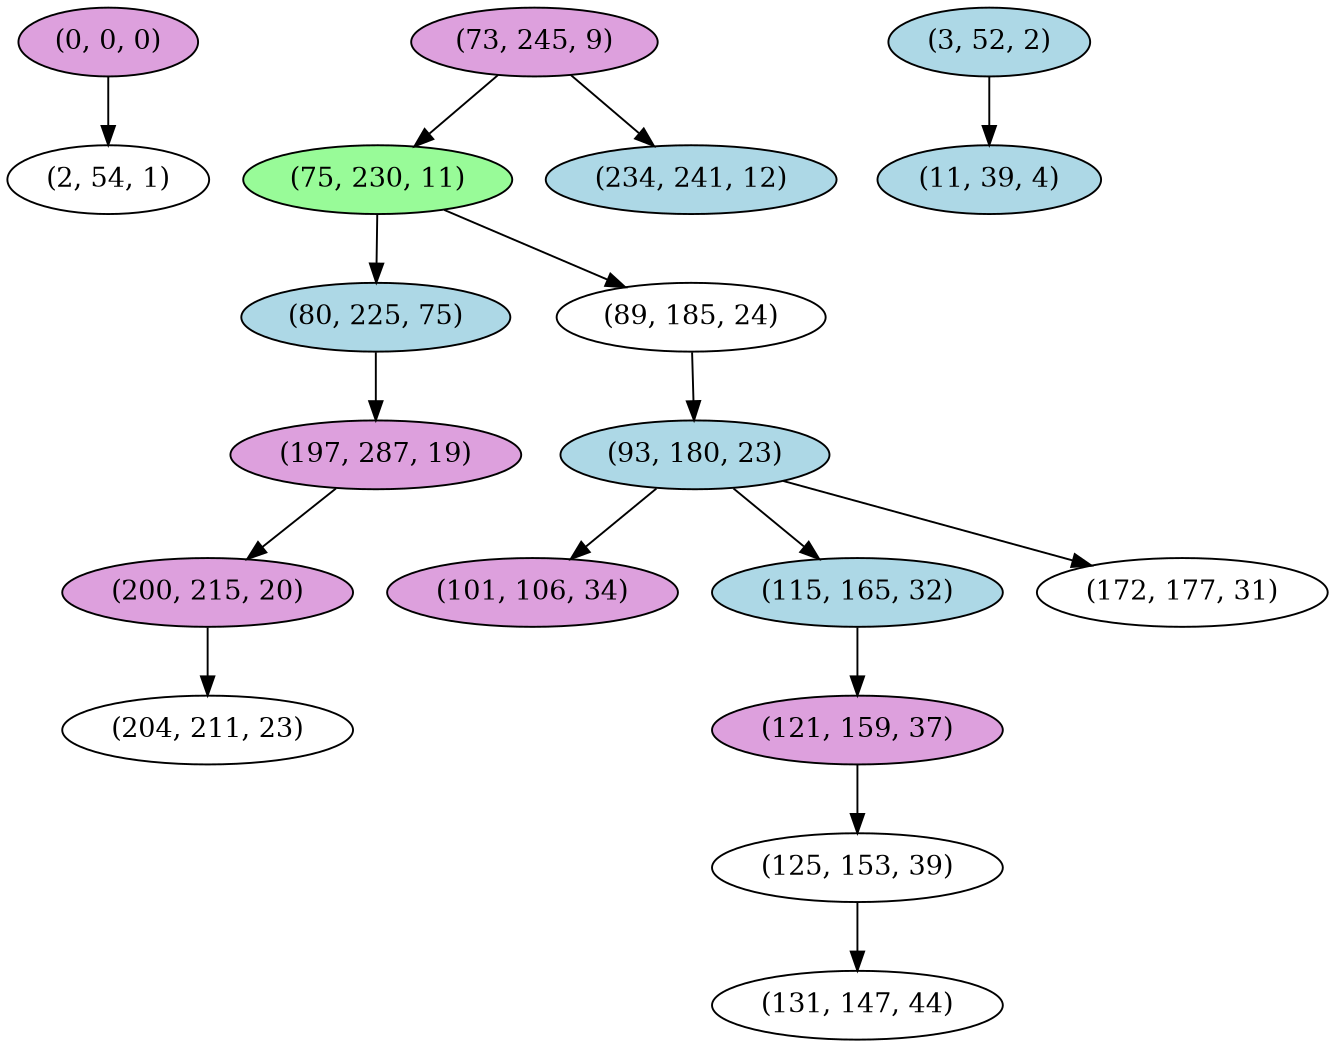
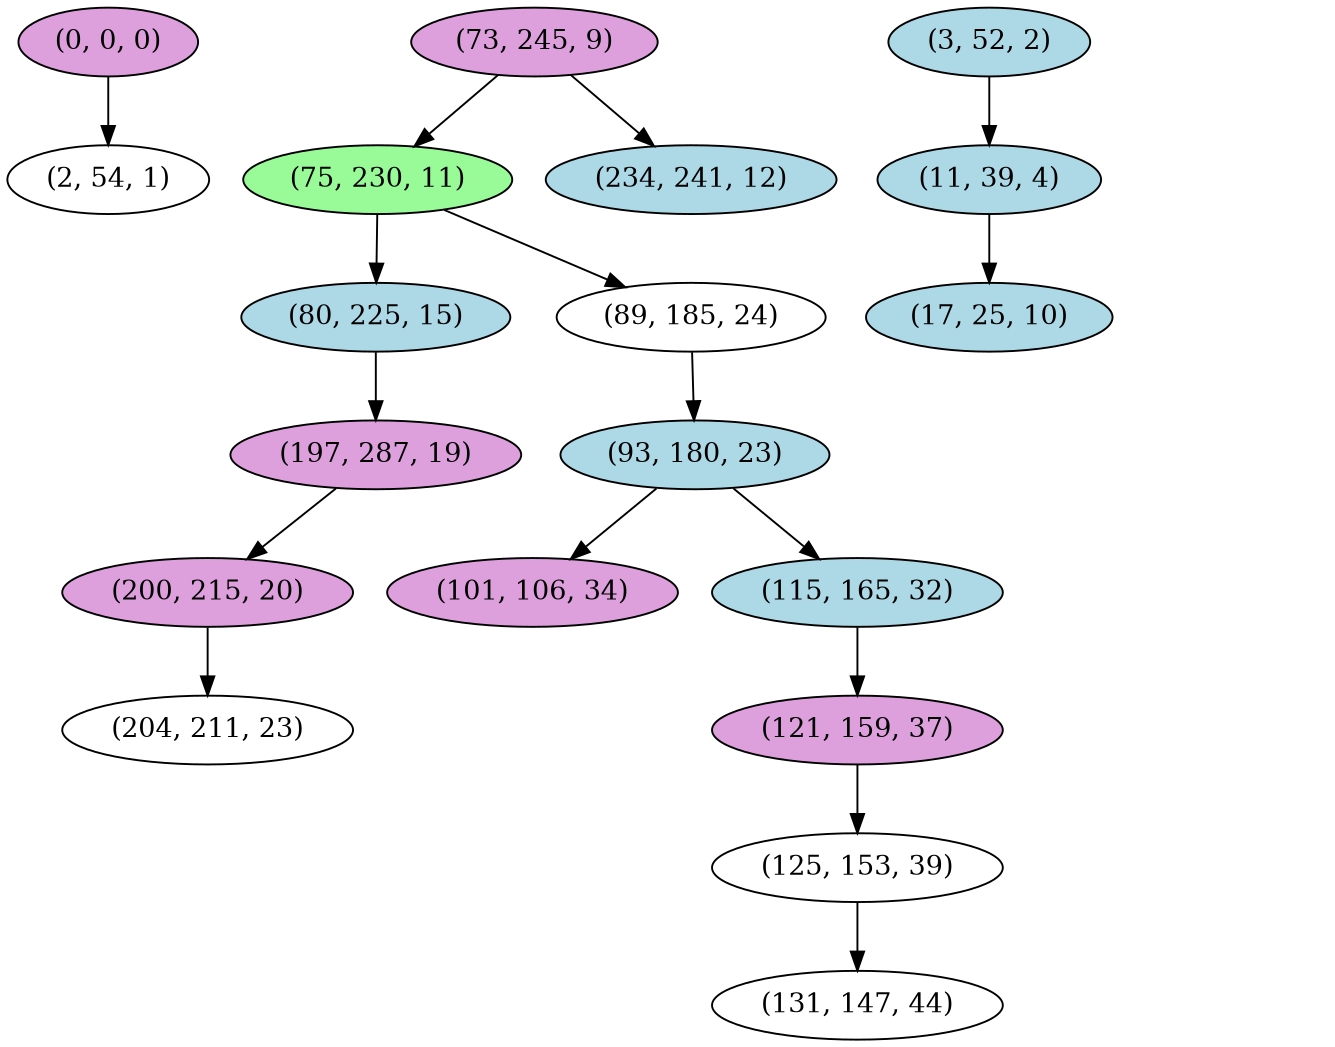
node "(80, 225, 75)": label "(80, 225, 75)" -> "(80, 225, 15)"
node "(17, 25, 10)": added
node "(172, 177, 31)": removed
